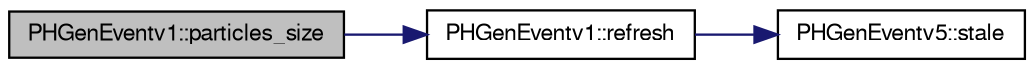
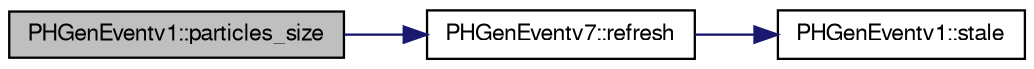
node "PHGenEventv1::refresh": label "PHGenEventv1::refresh" -> "PHGenEventv7::refresh"
node "PHGenEventv5::stale": label "PHGenEventv5::stale" -> "PHGenEventv1::stale"
